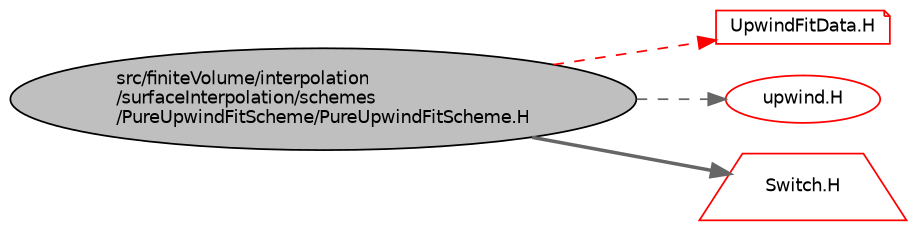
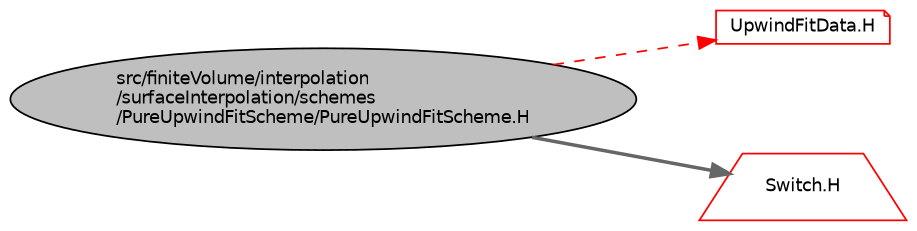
node "upwind.H": removed
